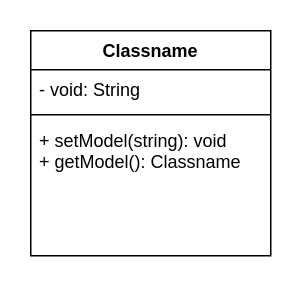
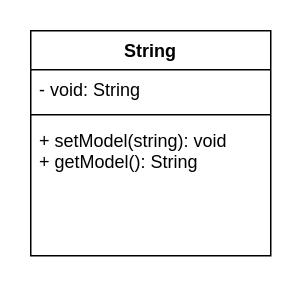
node "Classname": label "Classname" -> "String"
node "+ setModel(string): void + getModel(): Classname": label "+ setModel(string): void + getModel(): Classname" -> "+ setModel(string): void + getModel(): String"
